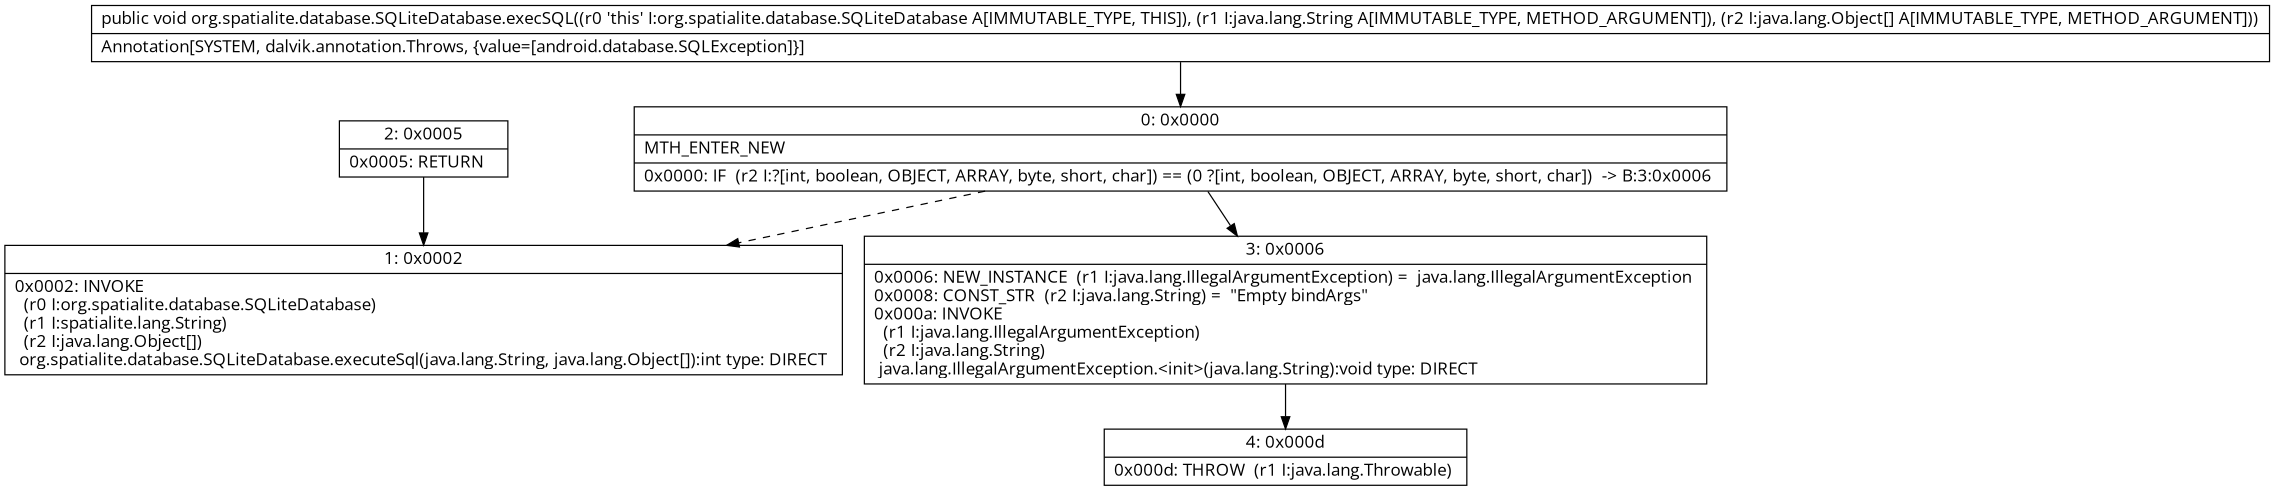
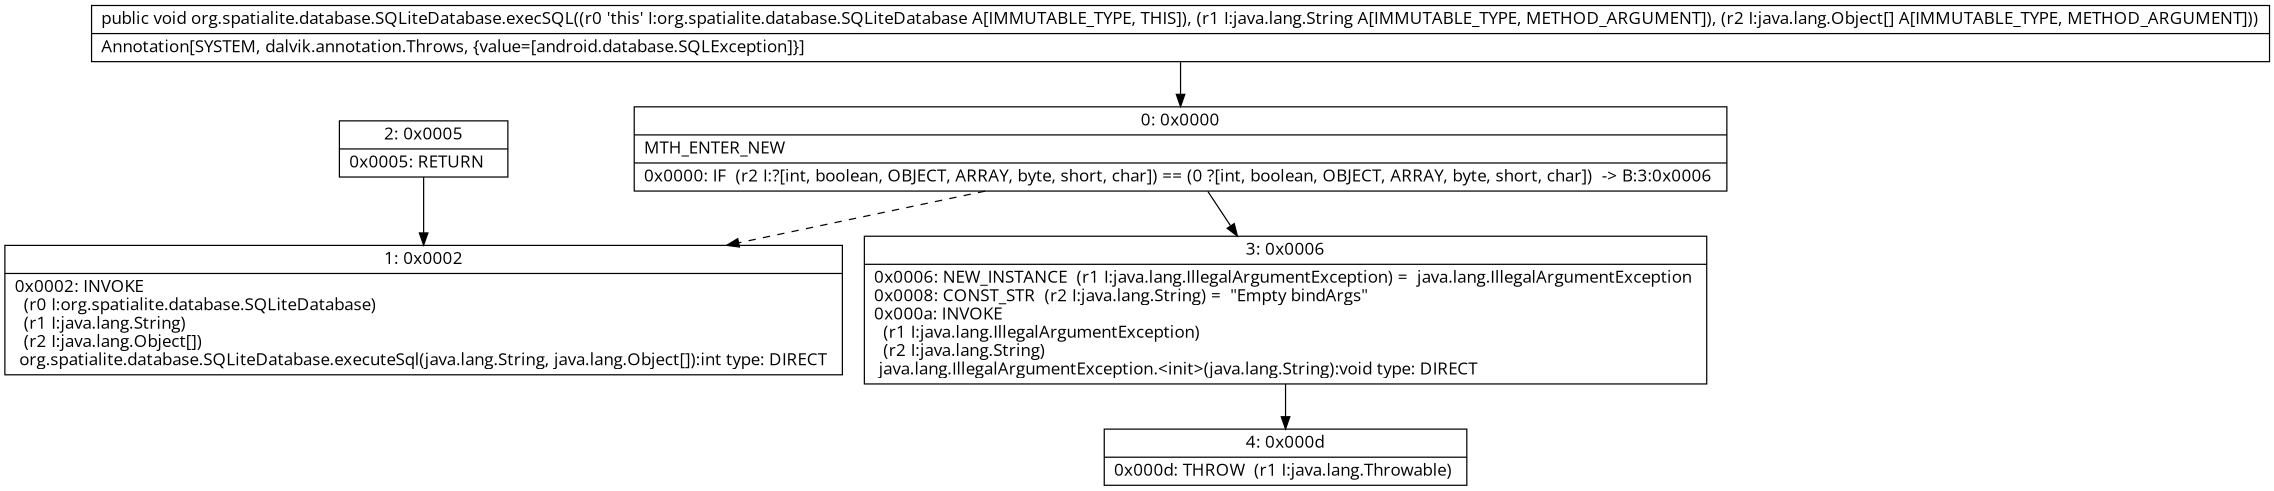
node "1: 0x0002": text "(r1 I:spatialite.lang.String)" -> "(r1 I:java.lang.String)"
